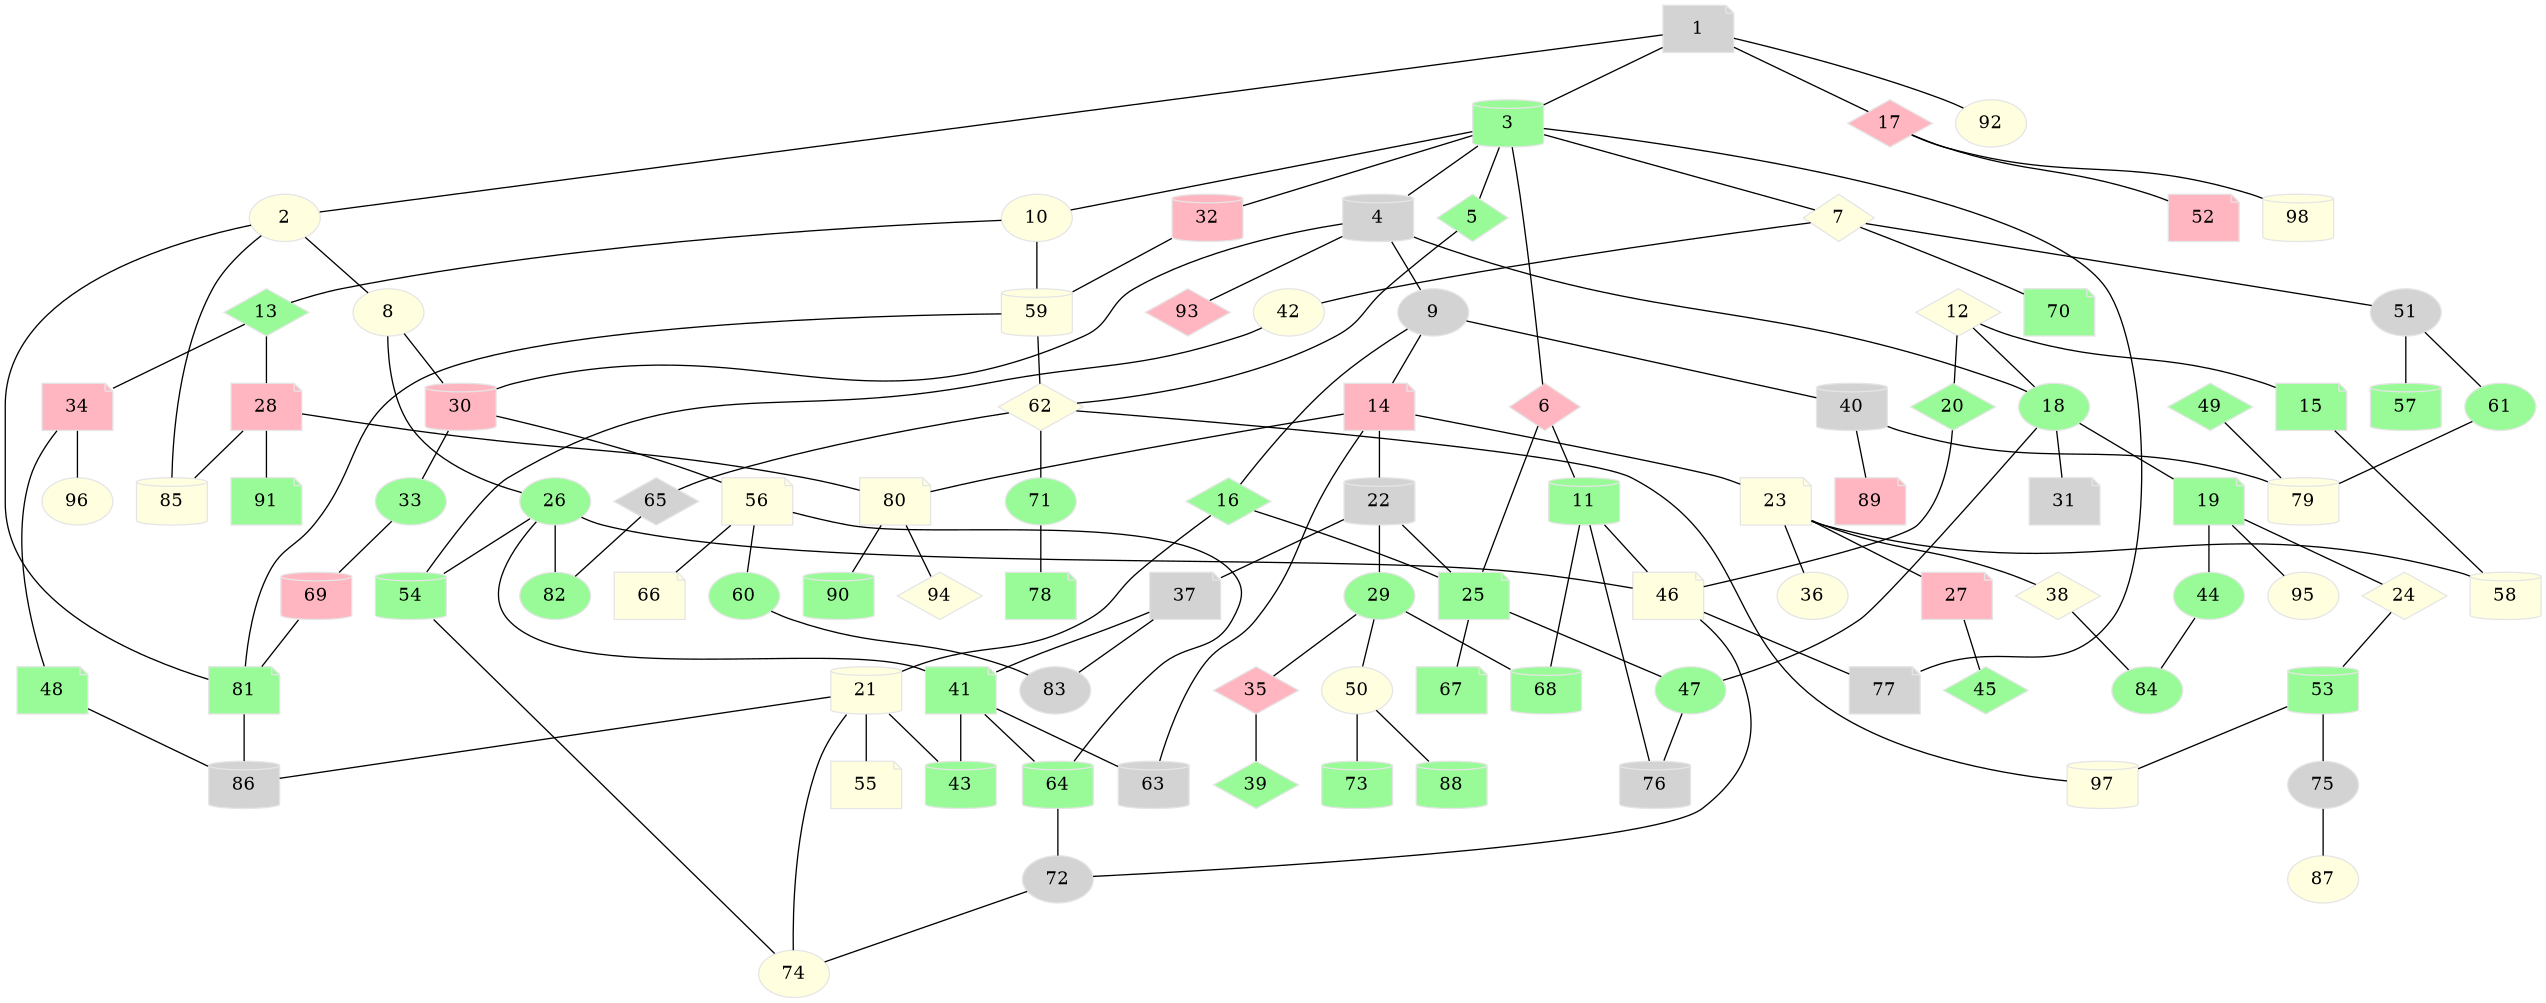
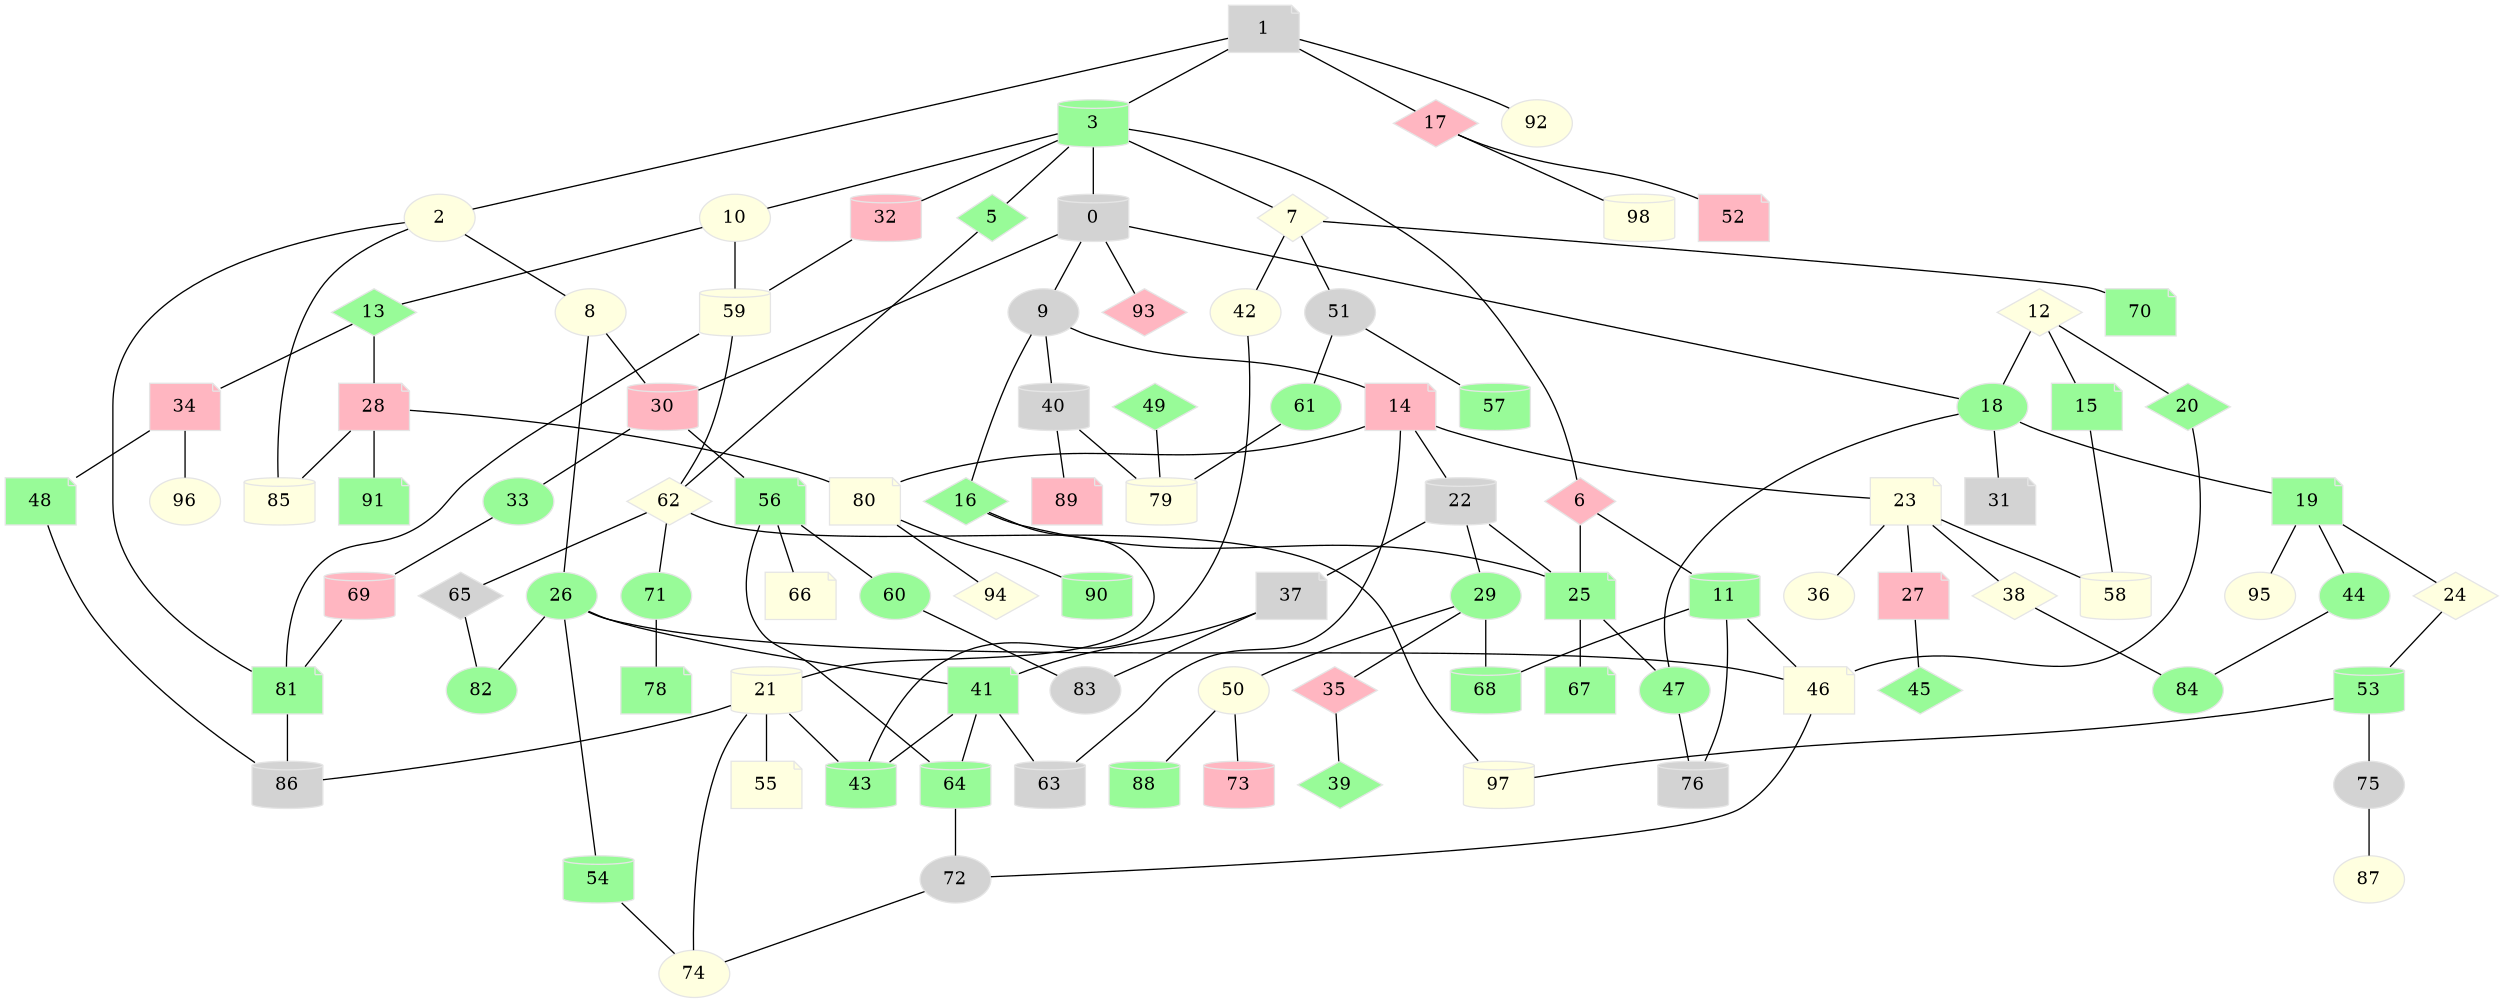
node "4": label "4" -> "0"
edge "42" -- "54": now "42" -- "43"
node "56": fillcolor lightyellow -> palegreen
node "77": removed
node "73": fillcolor palegreen -> lightpink
